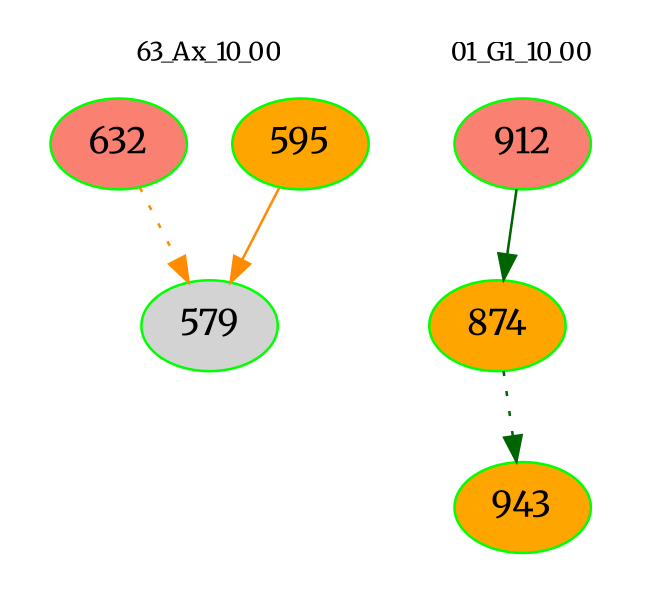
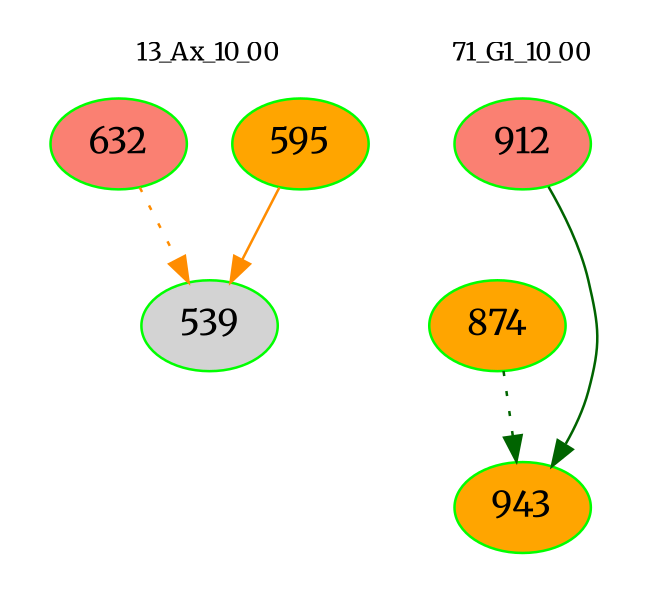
cluster "63_Ax_10_00": label "63_Ax_10_00" -> "13_Ax_10_00"
cluster "01_G1_10_00": label "01_G1_10_00" -> "71_G1_10_00"
edge "912" -> "874": now "912" -> "943"
node "579": label "579" -> "539"
